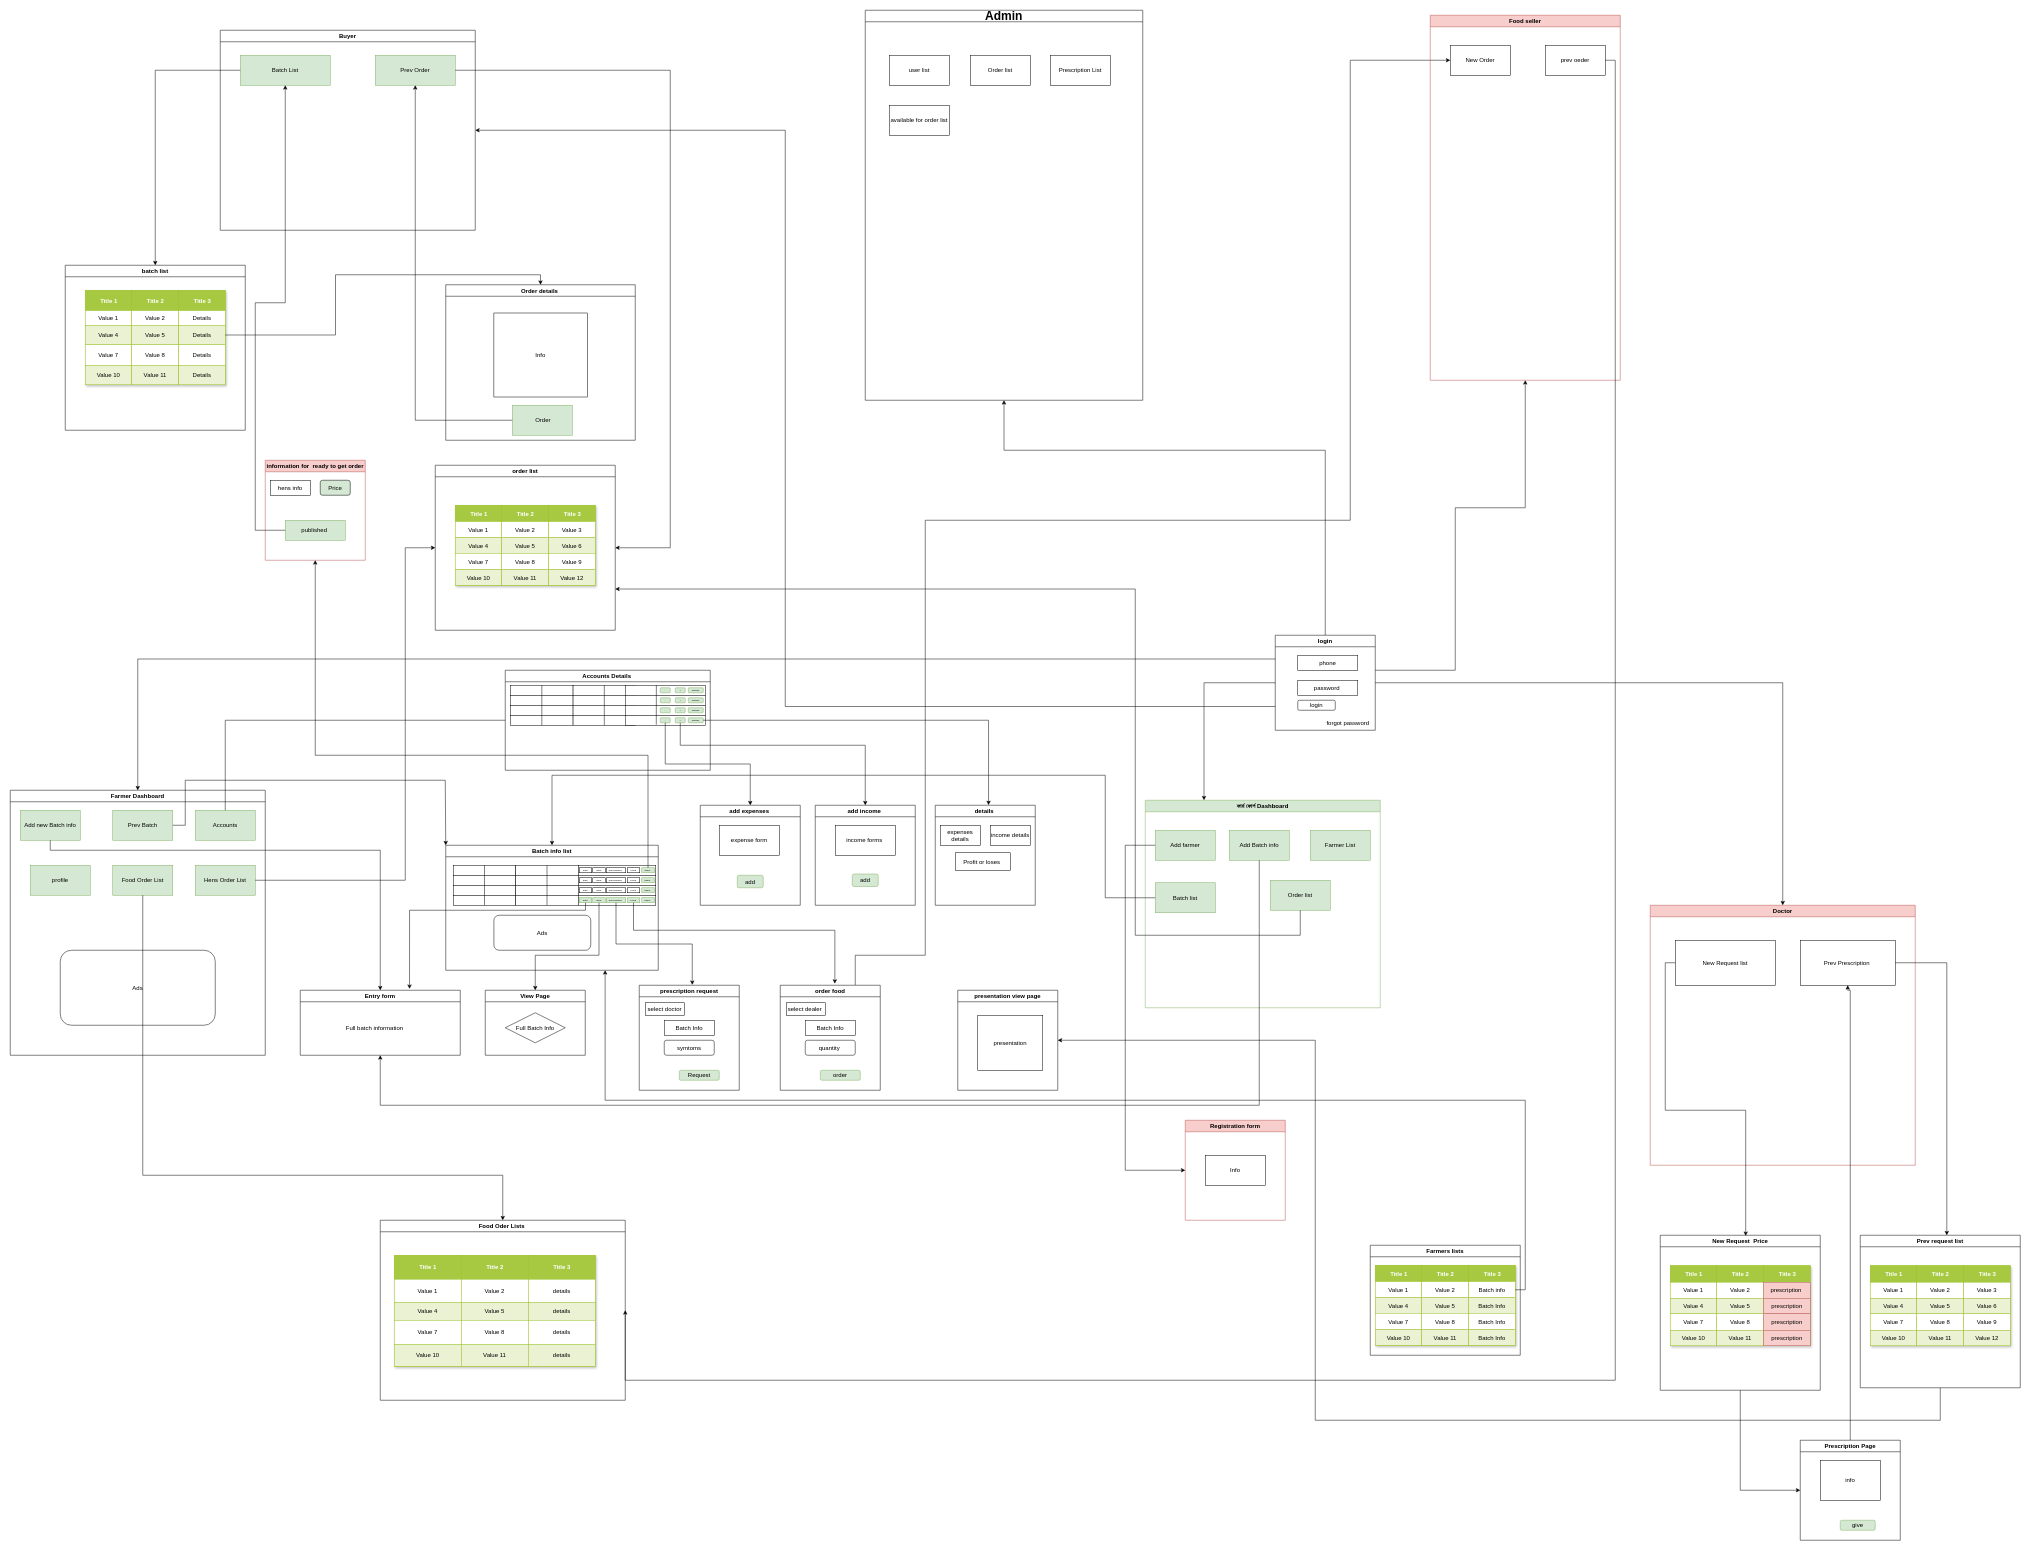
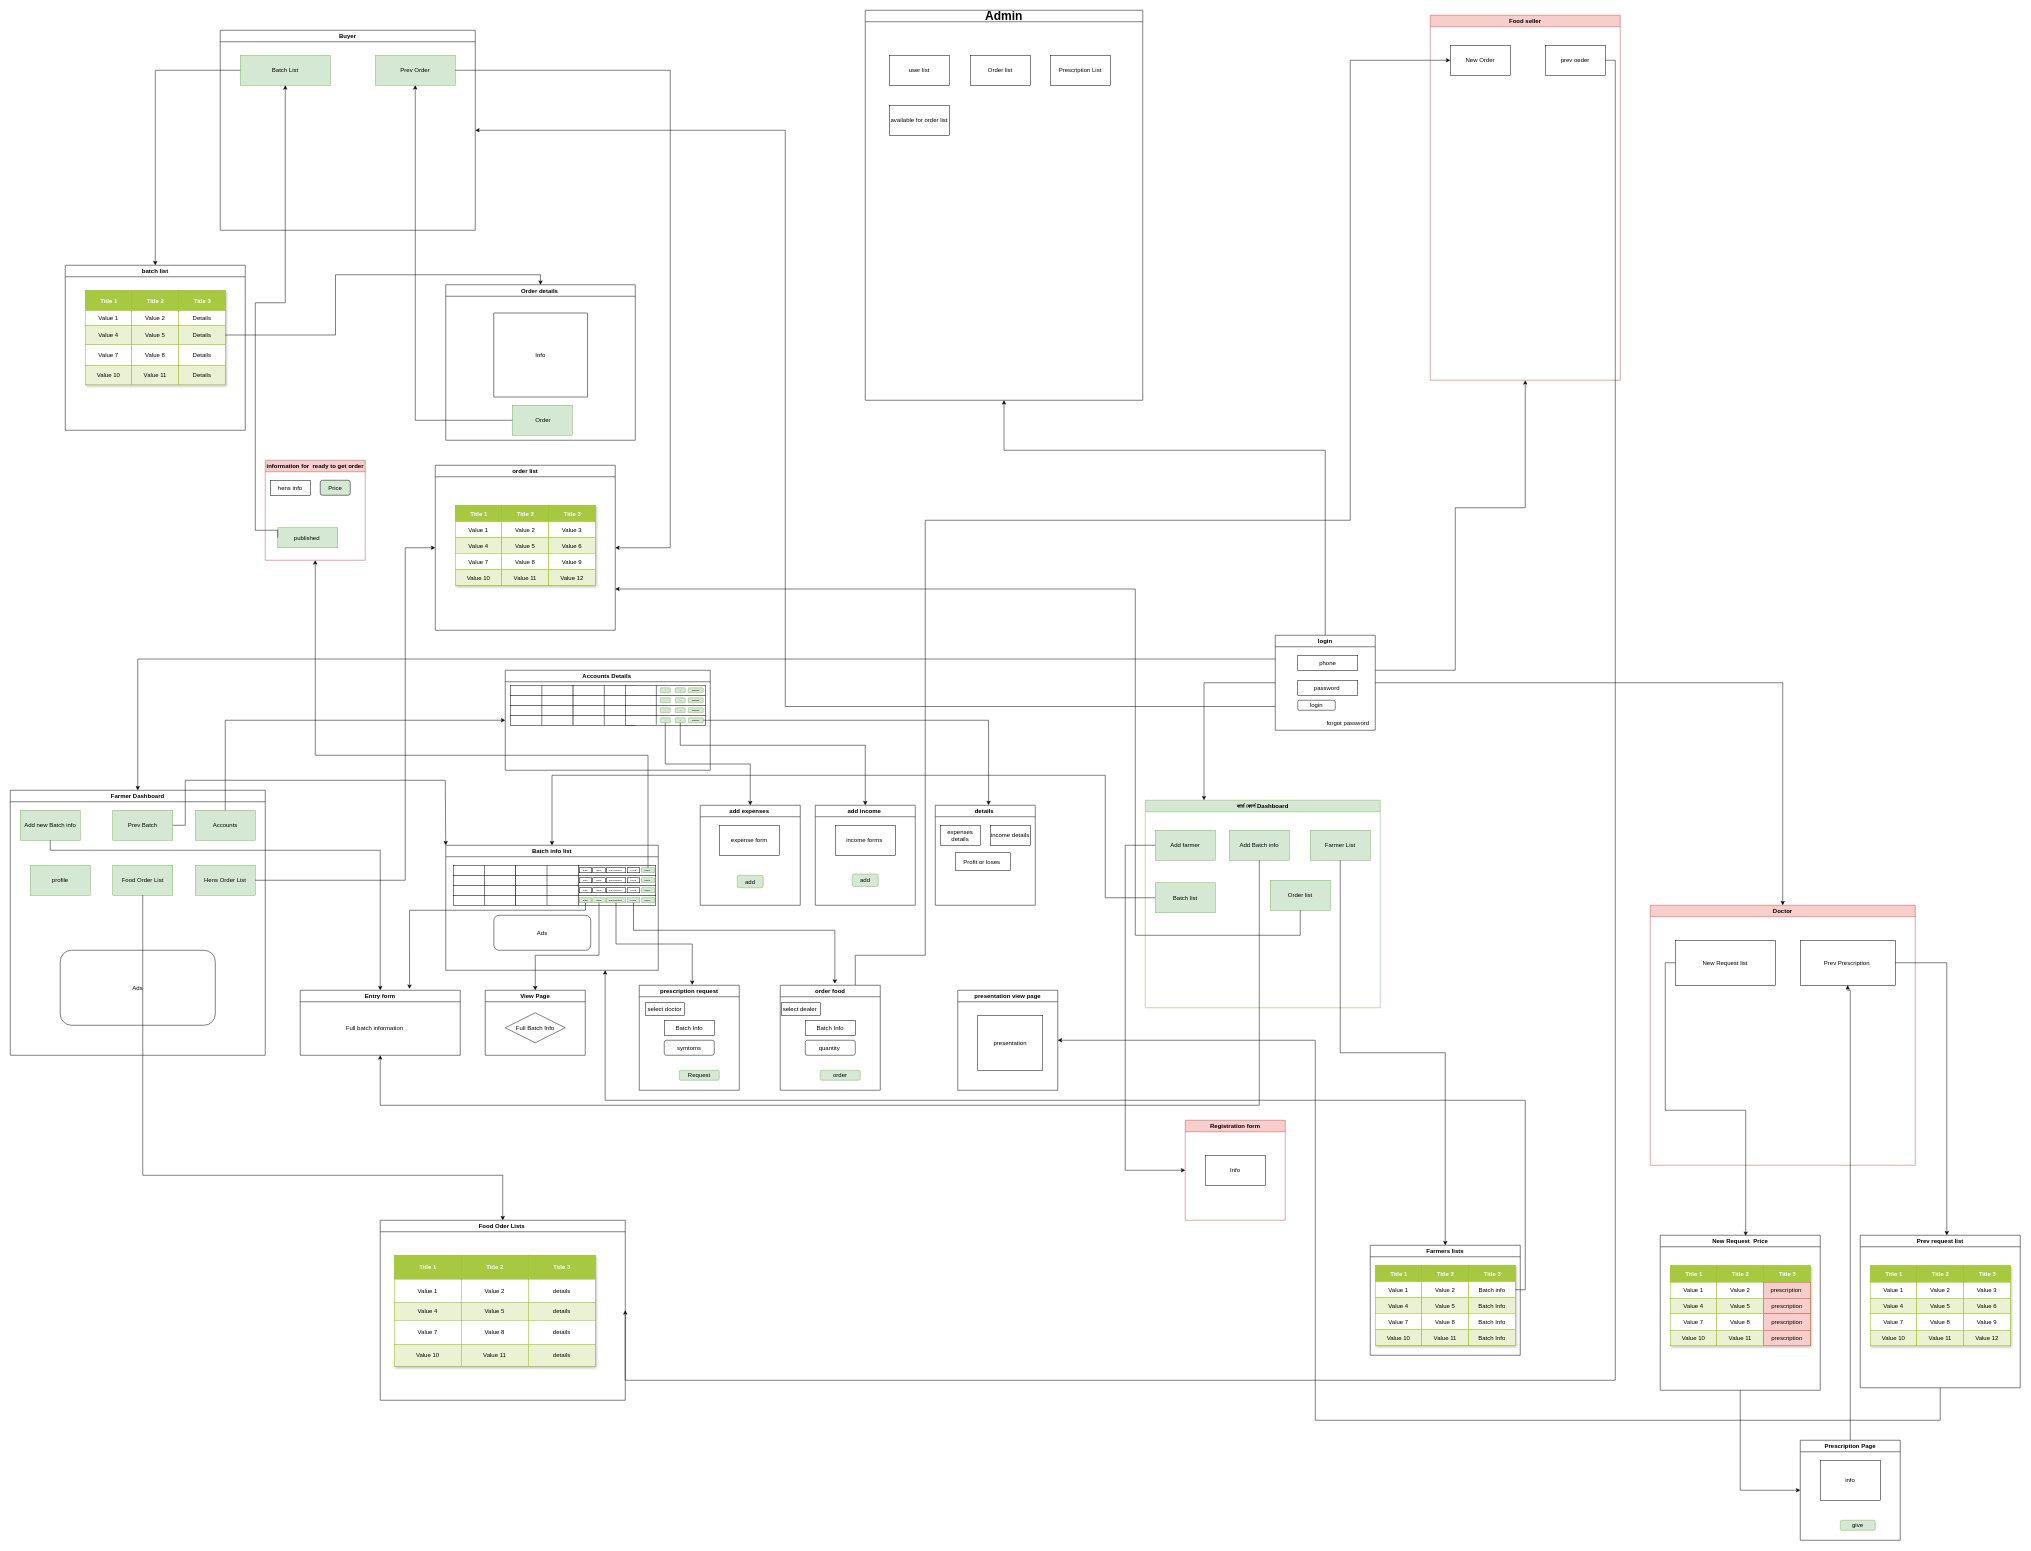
node "published": moved (315, 530) -> (308, 538)
edge "Accounts Details" -- "Accounts": arrowhead none -> classic
node "select dealer": moved (806, 1009) -> (801, 1009)
edge "Farmer List" -> "Farmers lists": added
